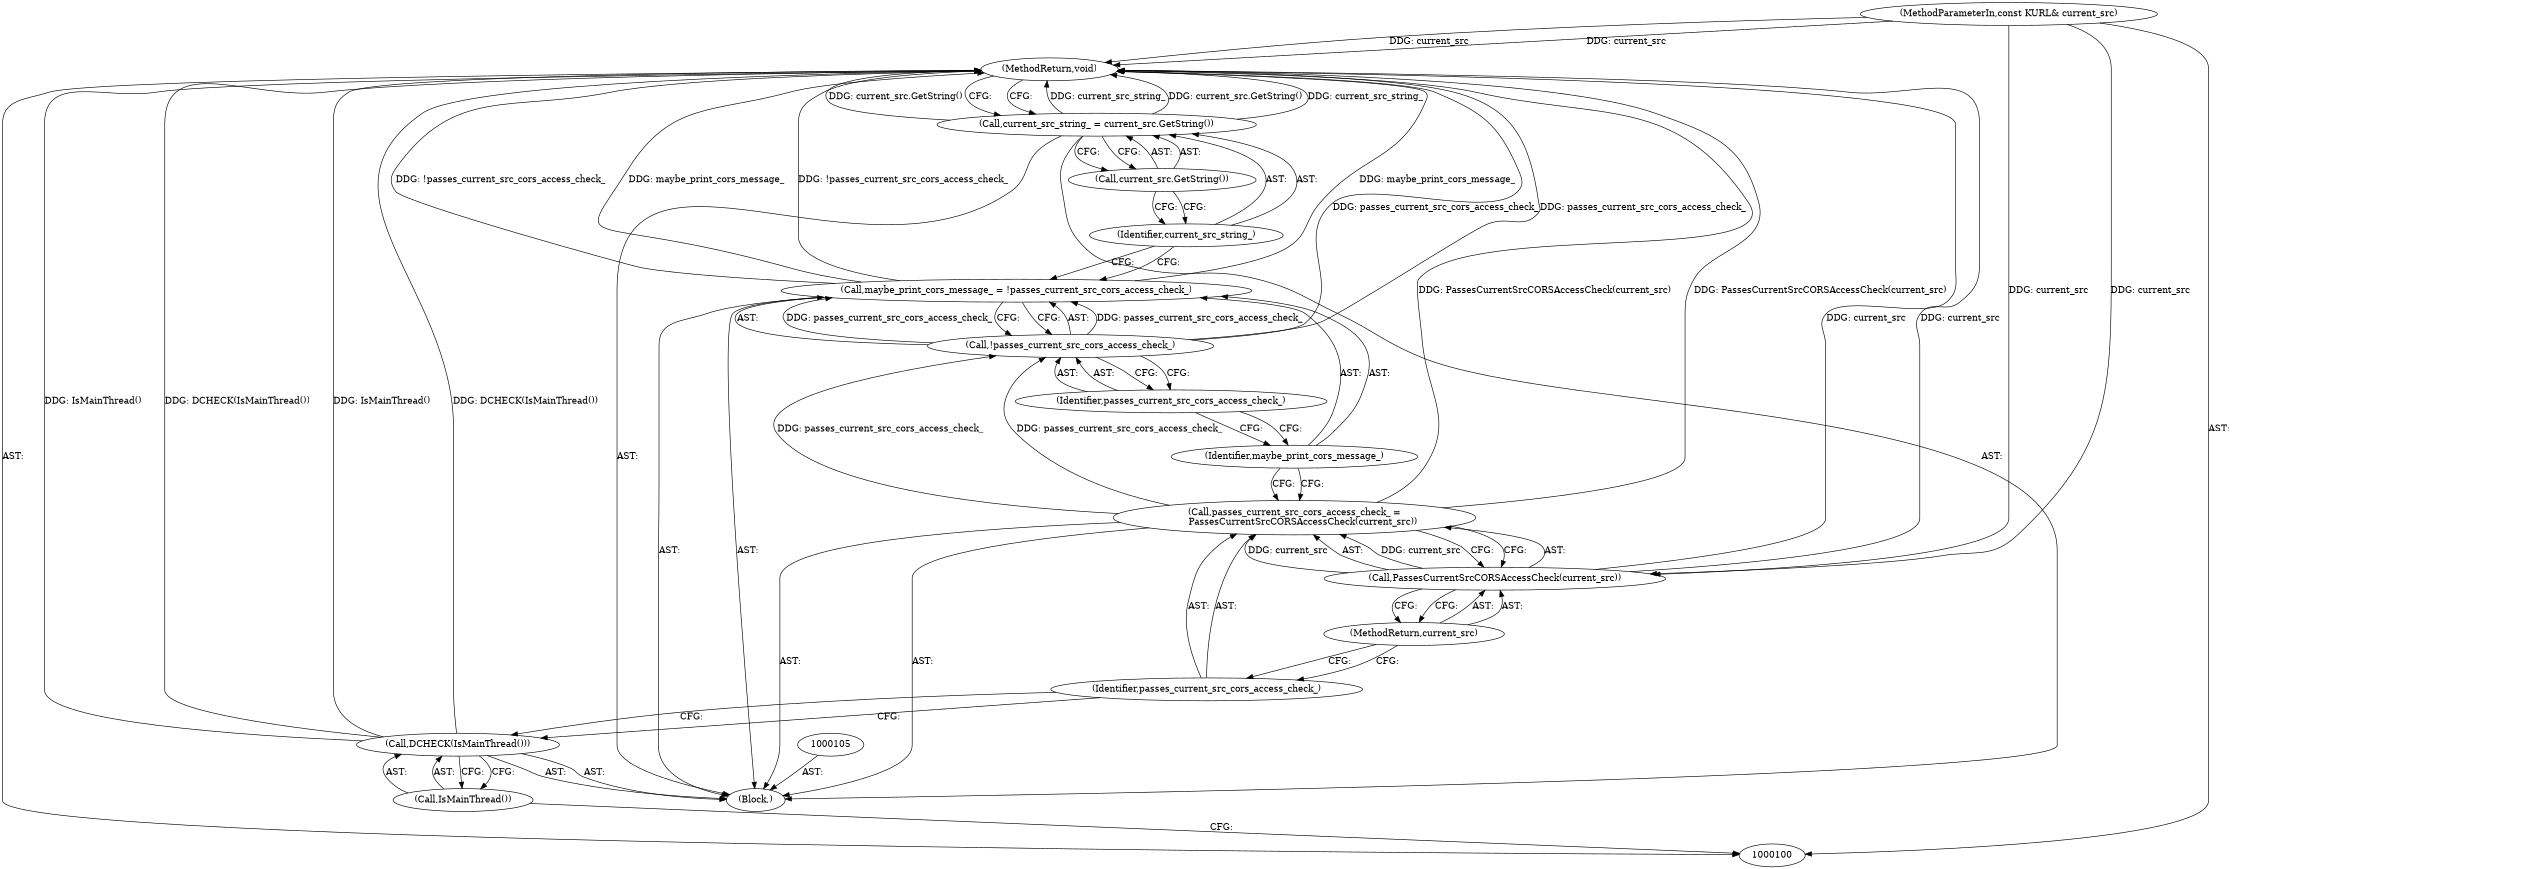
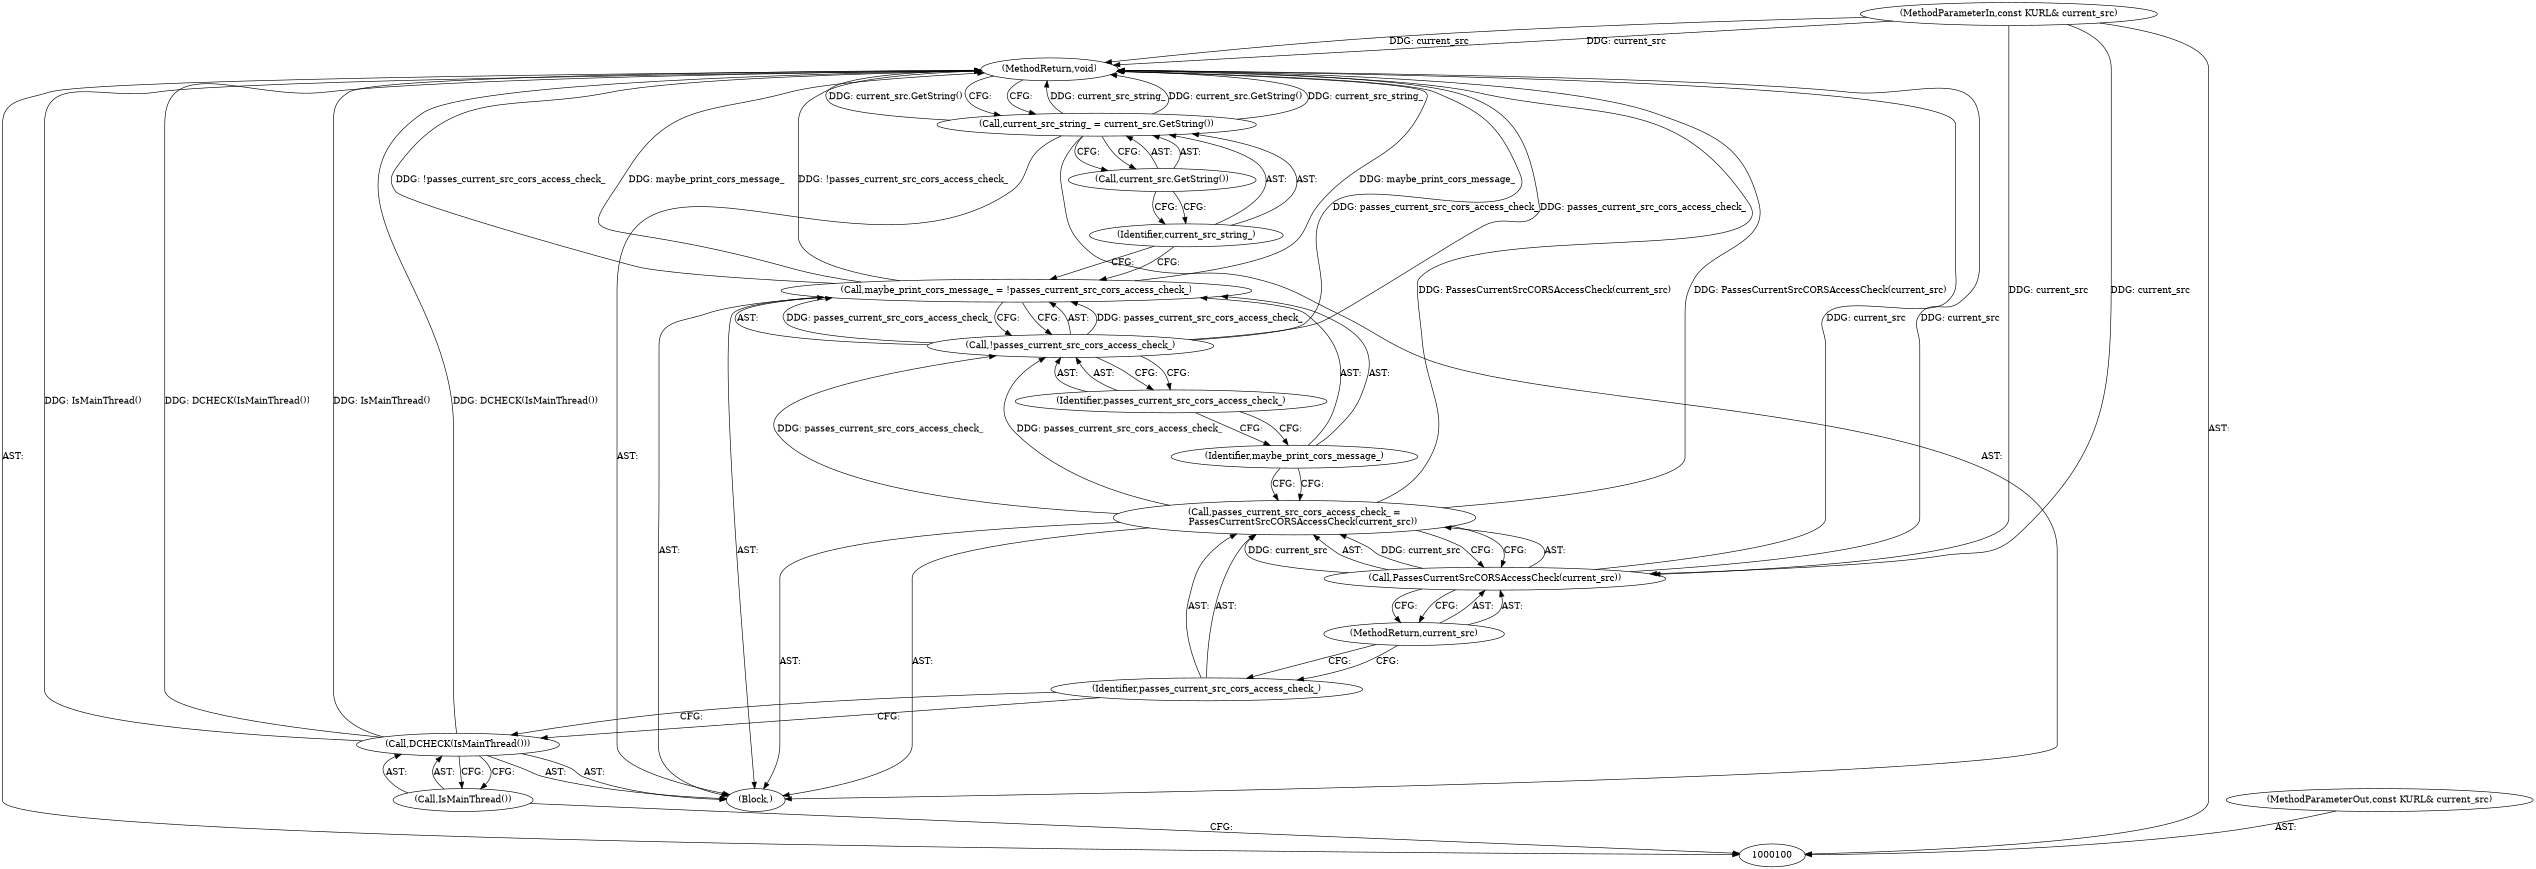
node "1000105": removed
node "(MethodParameterOut,const KURL& current_src)": added
